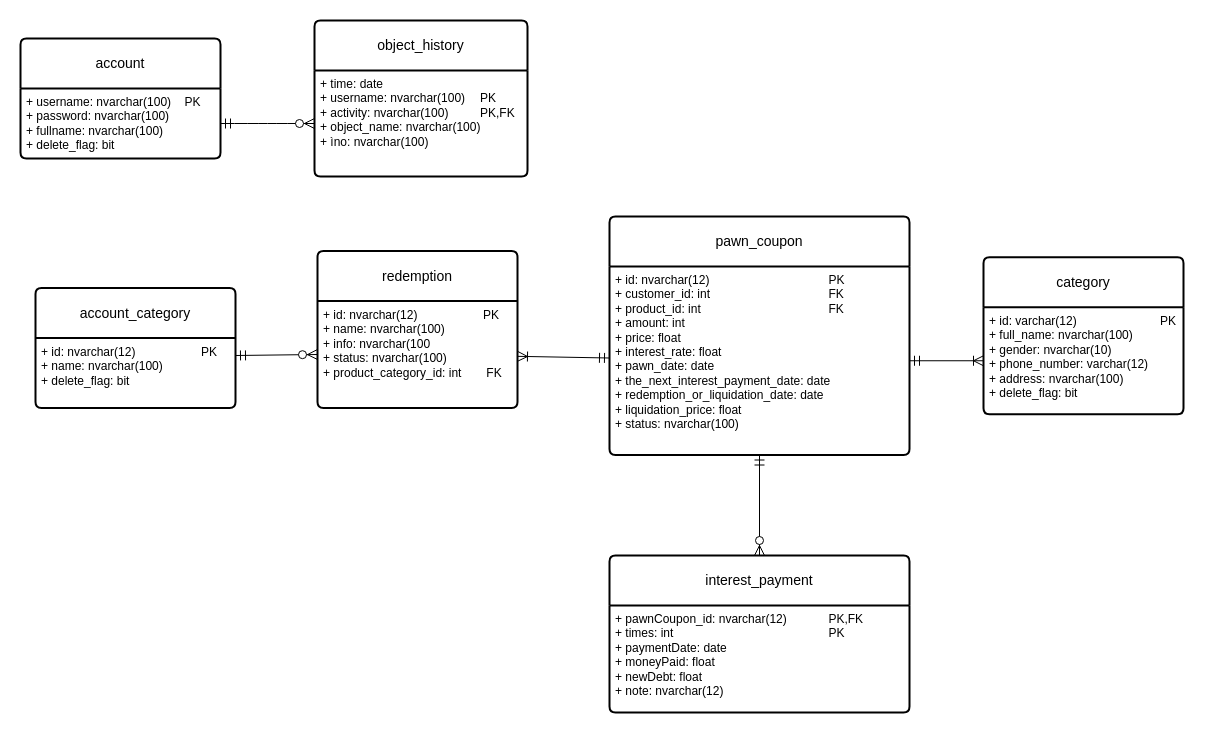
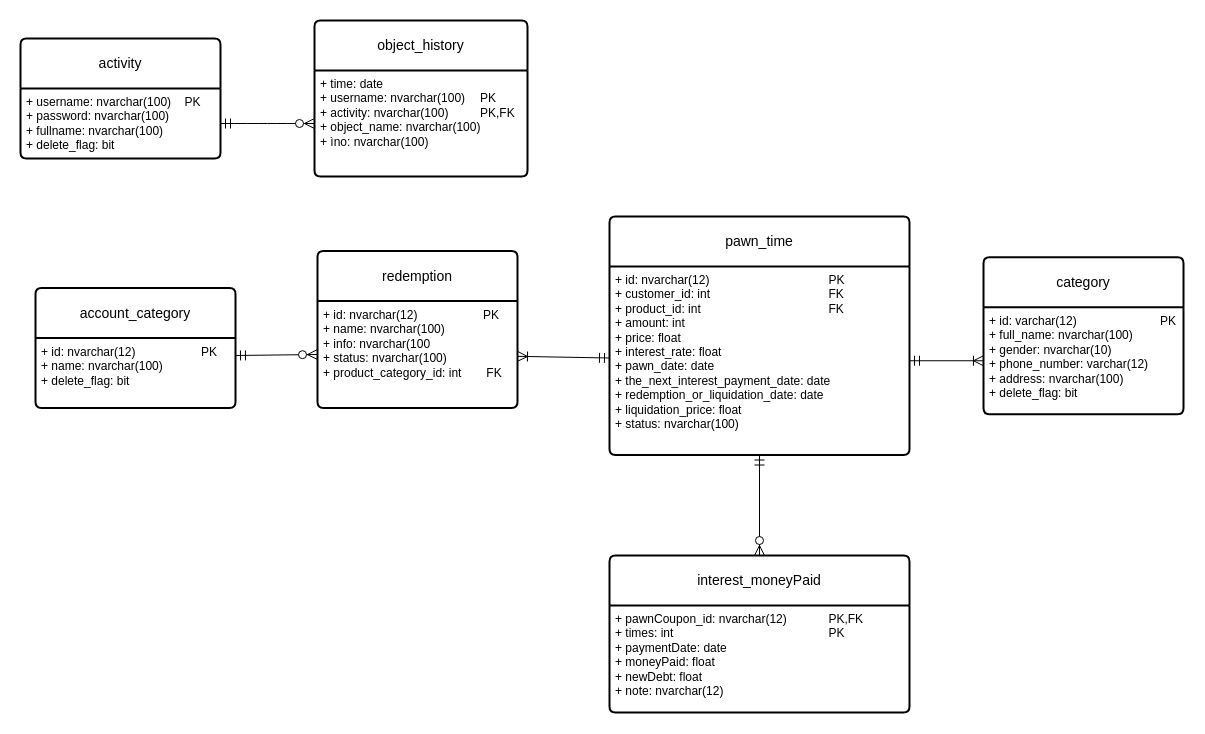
node "account": label "account" -> "activity"
node "pawn_coupon": label "pawn_coupon" -> "pawn_time"
node "interest_payment": label "interest_payment" -> "interest_moneyPaid"
